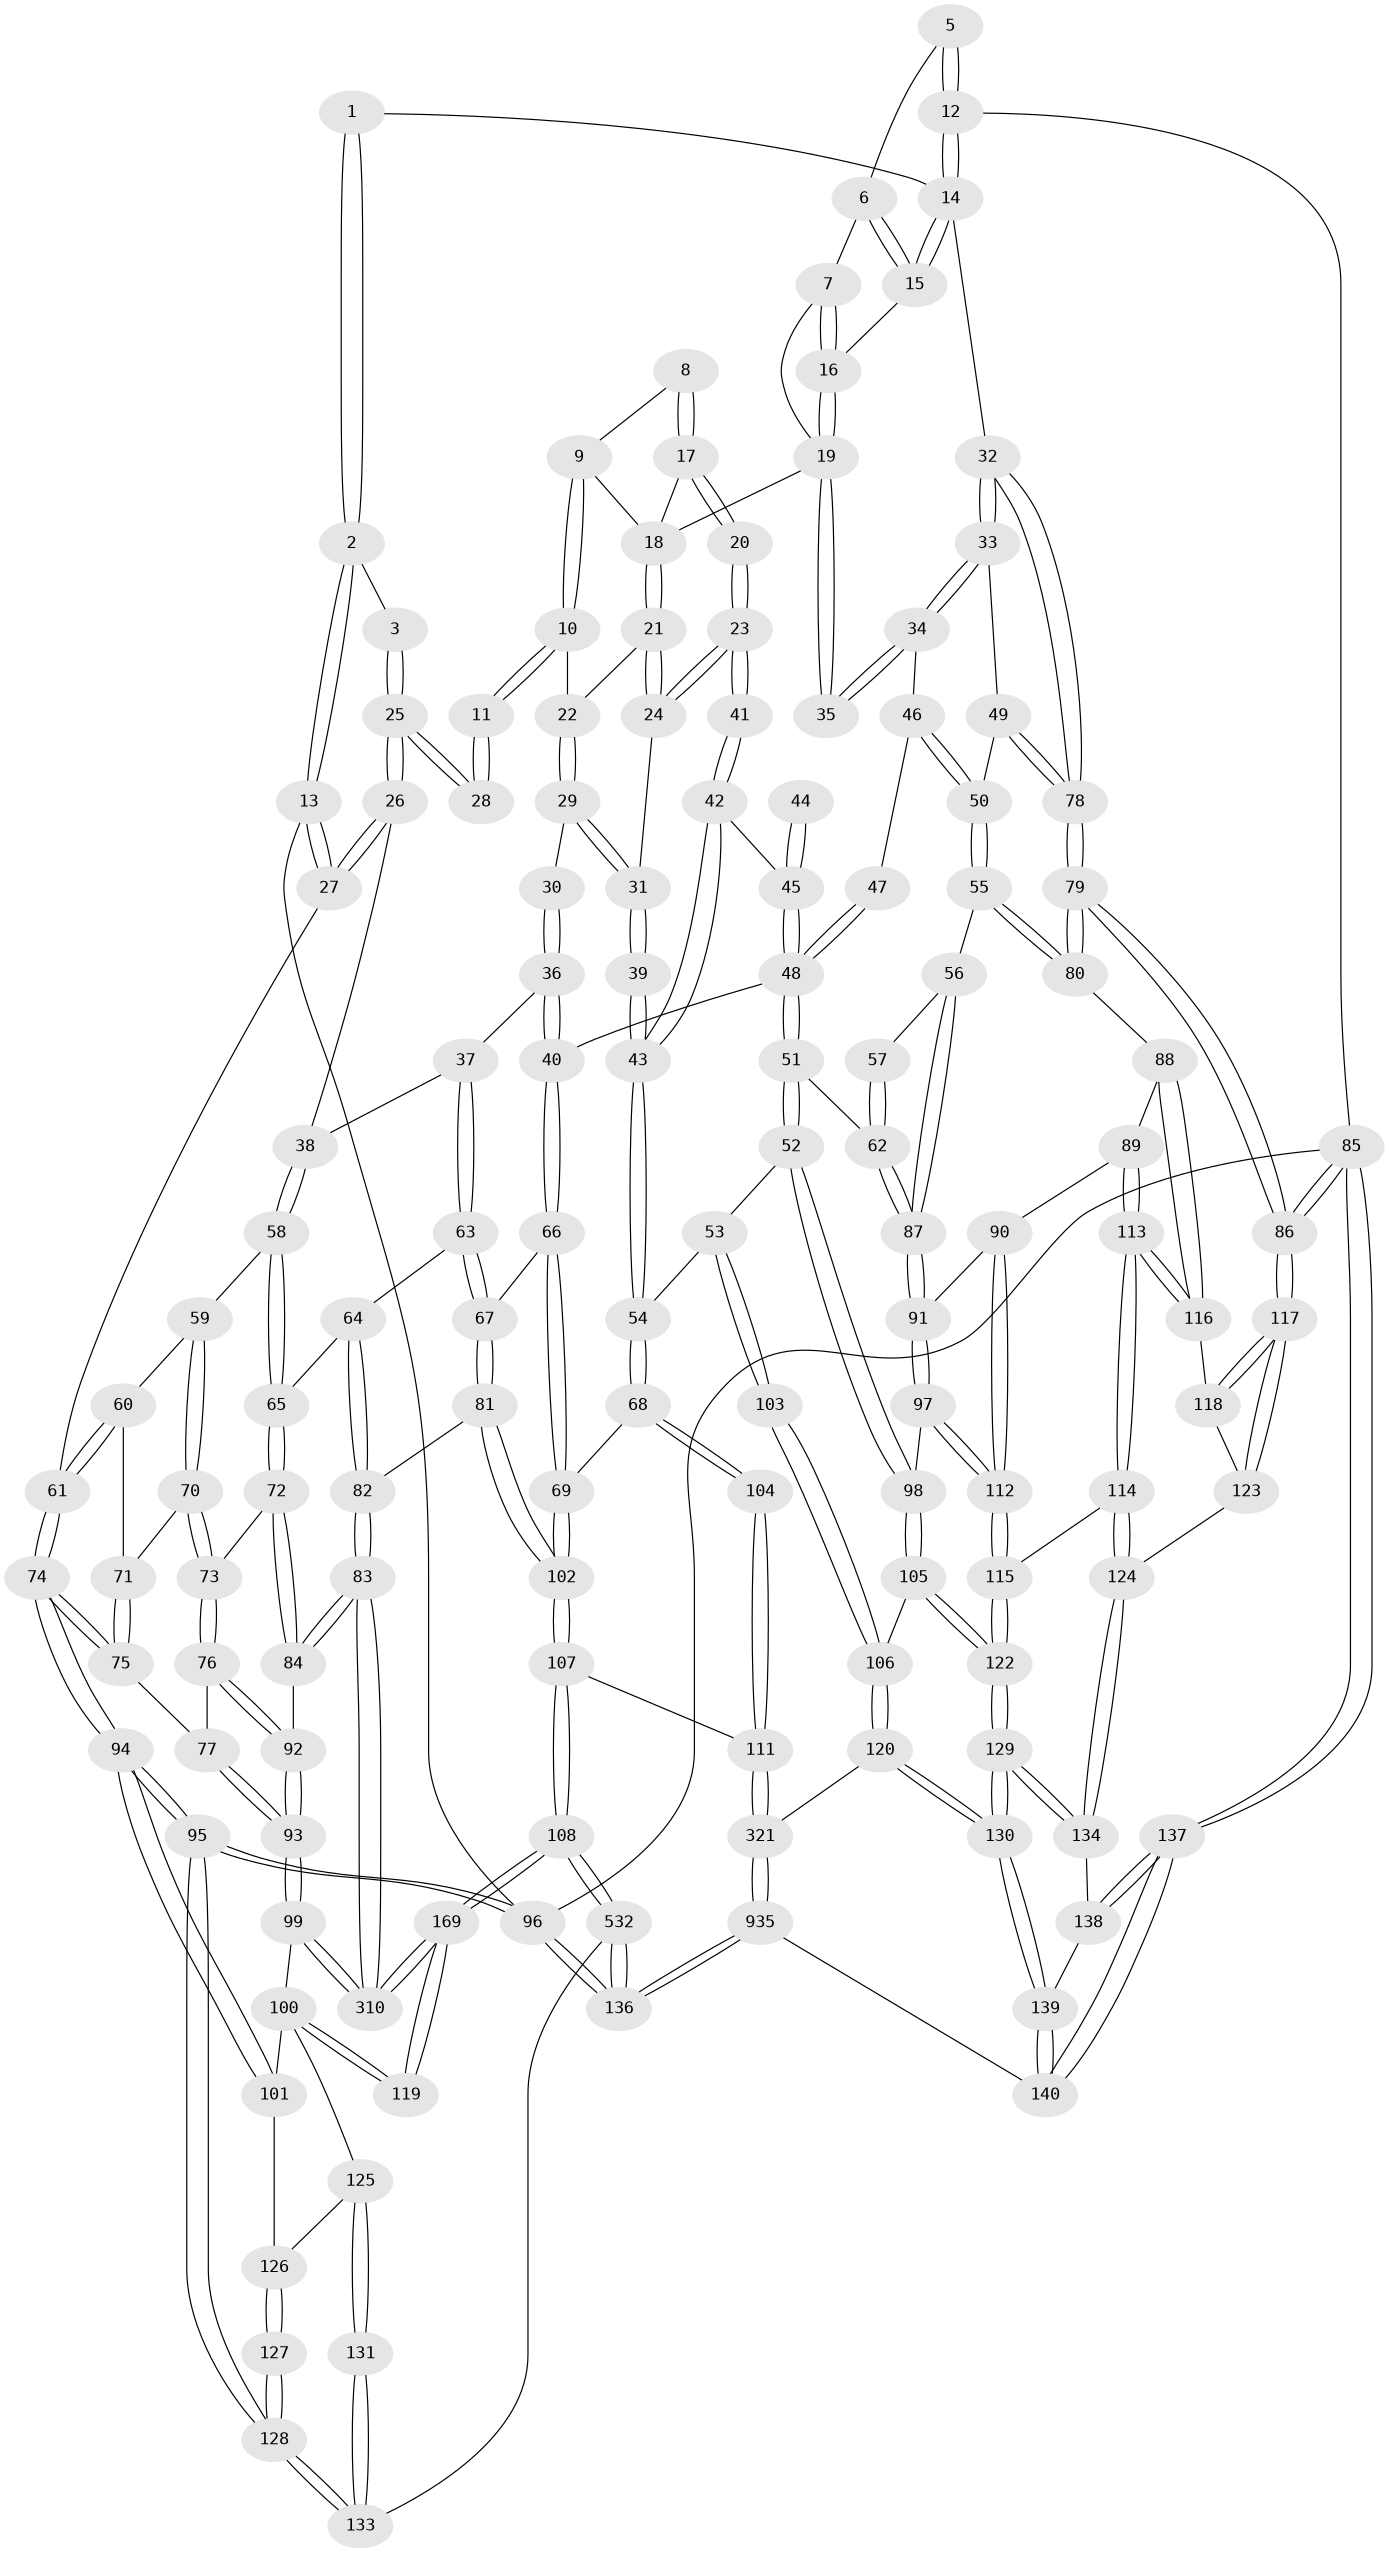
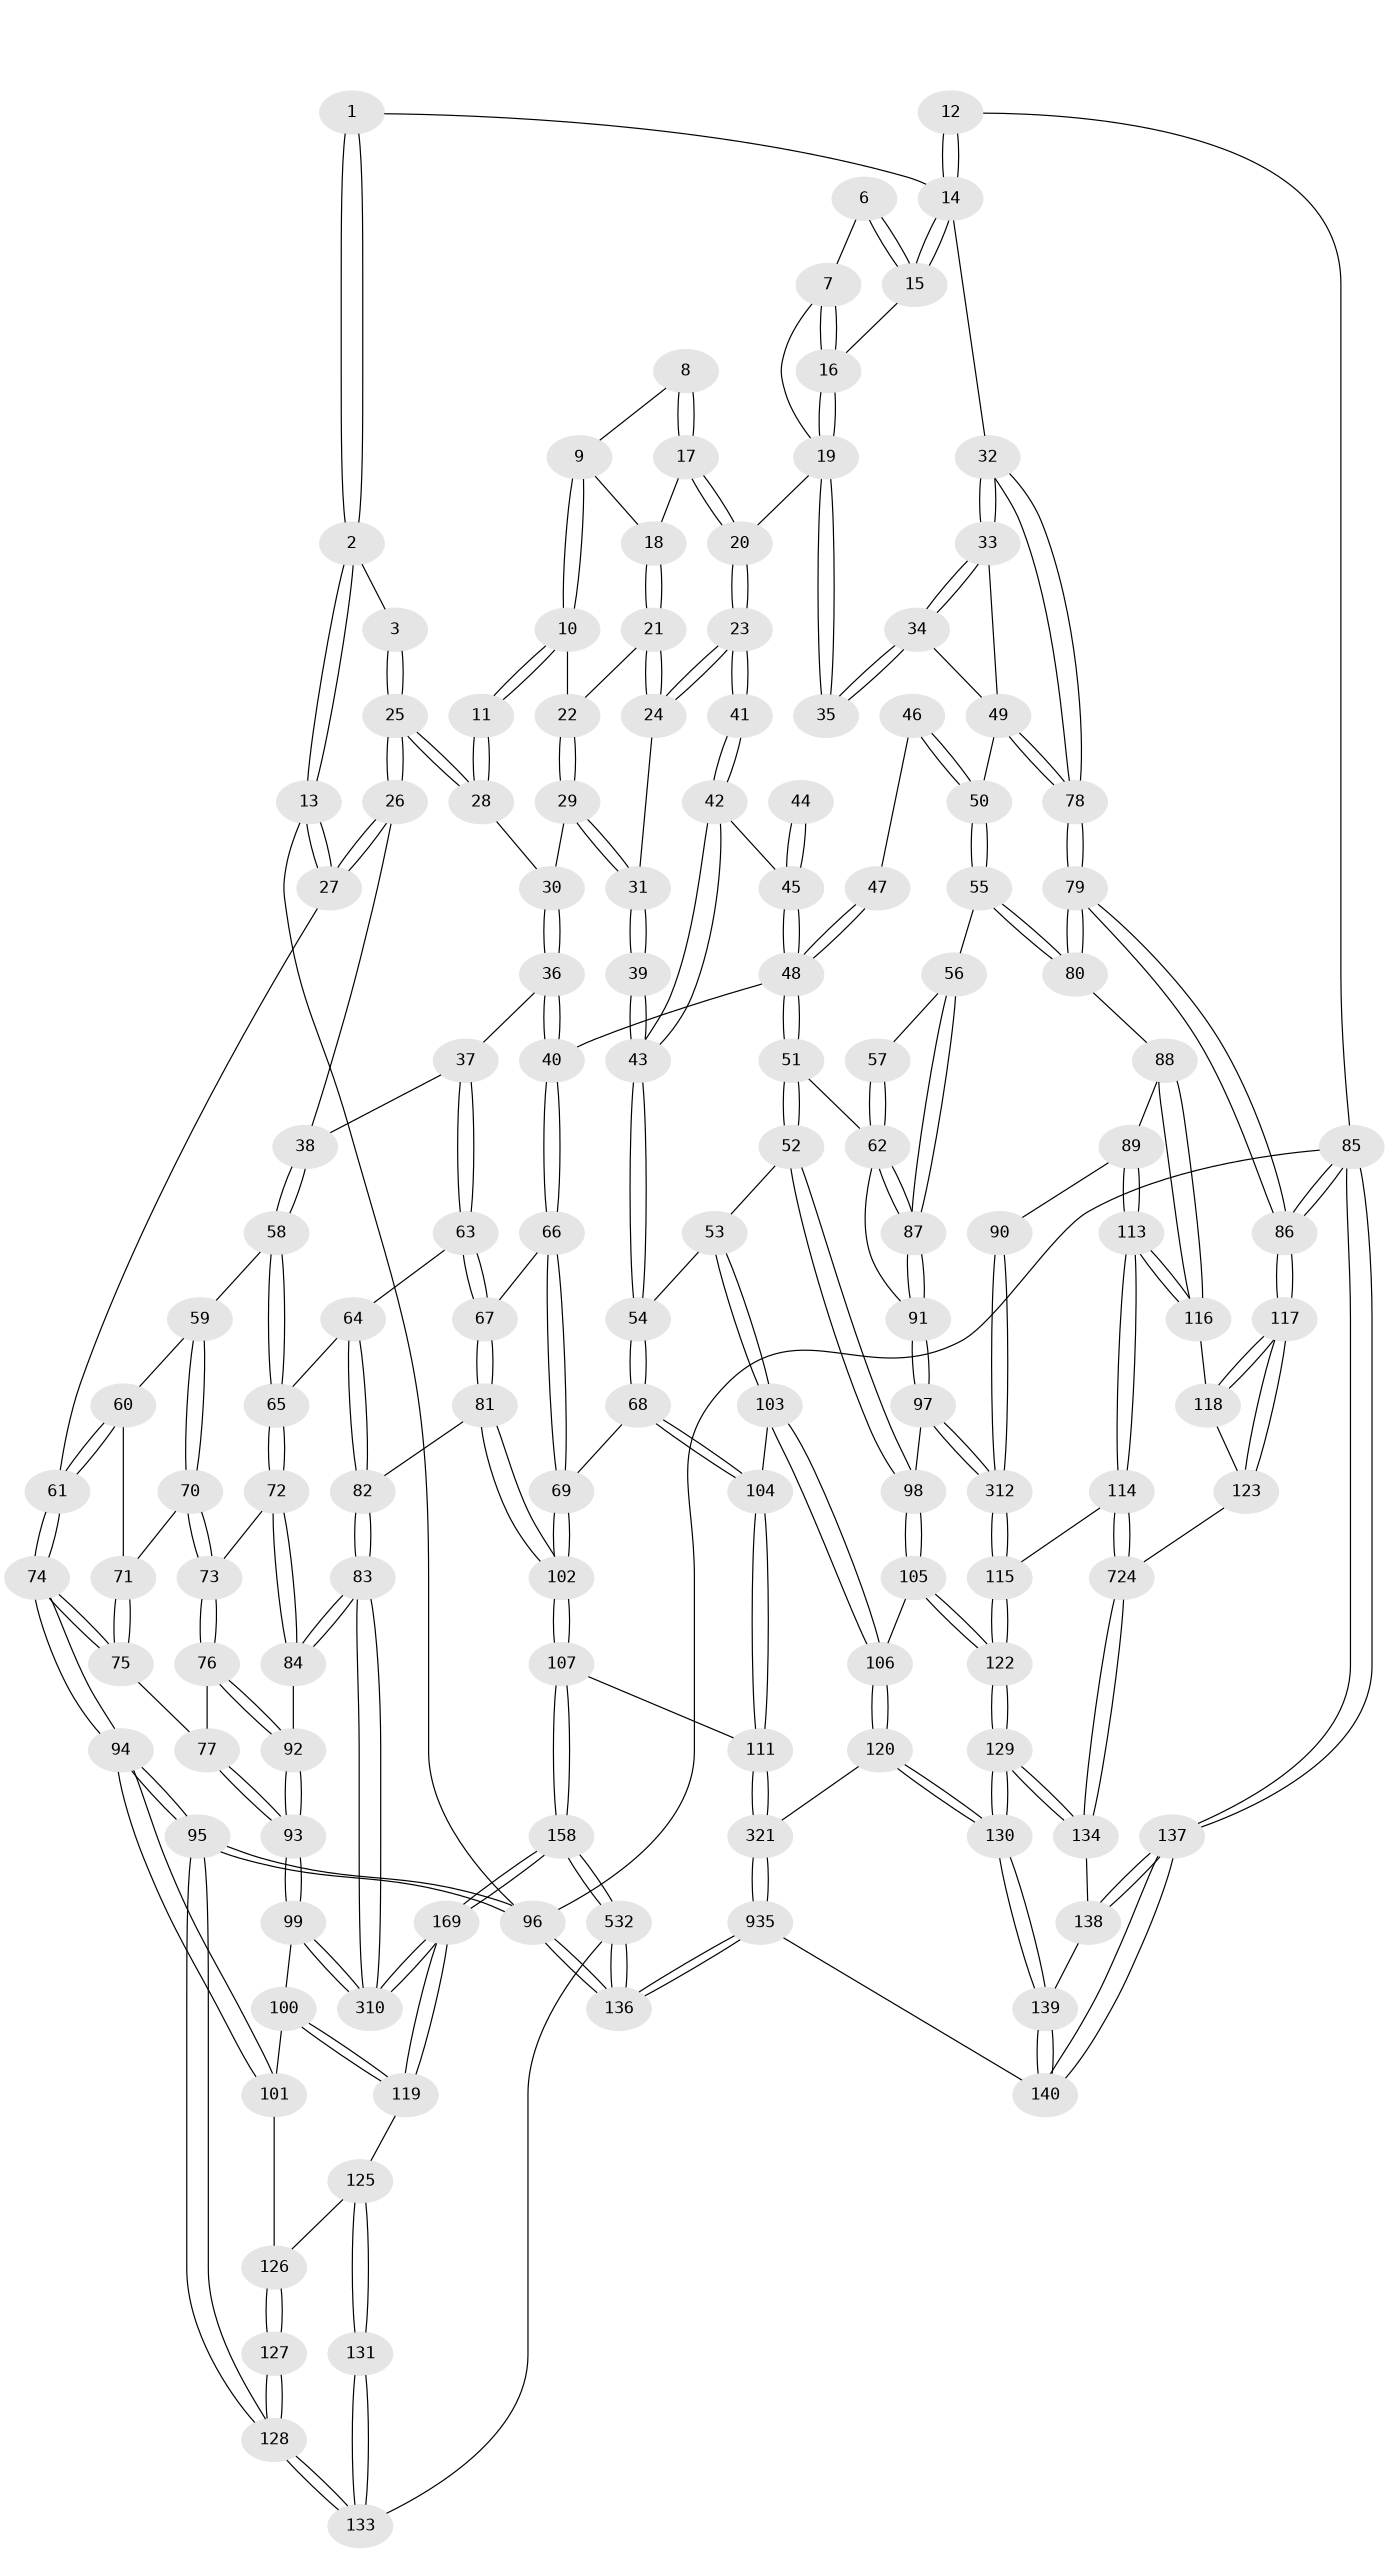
node "5": removed
edge "19" -- "18": now "19" -- "20"
edge "34" -- "46": now "34" -- "49"
edge "28" -- "30": added
edge "90" -- "91": now "62" -- "91"
edge "103" -- "104": added
node "112": label "112" -> "312"
node "124": label "124" -> "724"
node "108": label "108" -> "158"
edge "100" -- "125": now "119" -- "125"
